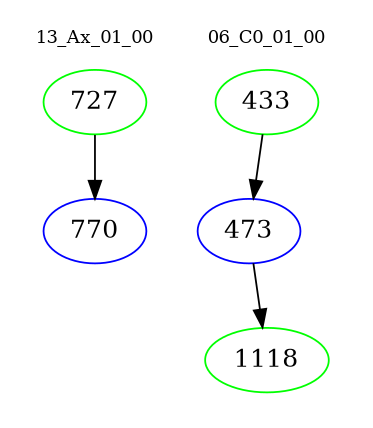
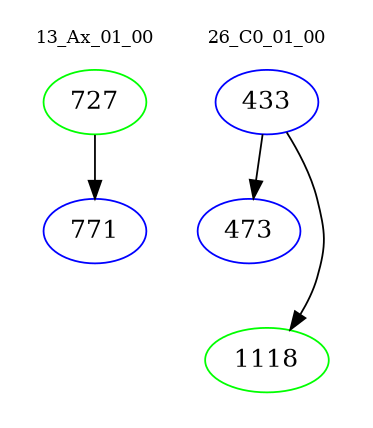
cluster "06_C0_01_00": label "06_C0_01_00" -> "26_C0_01_00"
node "433": color green -> blue
node "770": label "770" -> "771"
edge "473" -> "1118": now "433" -> "1118"
